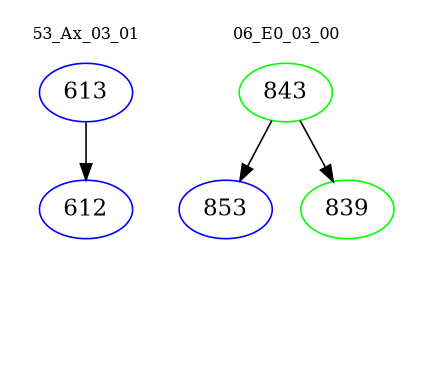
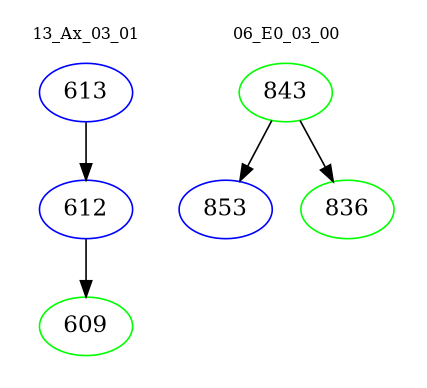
cluster "53_Ax_03_01": label "53_Ax_03_01" -> "13_Ax_03_01"
node "839": label "839" -> "836"
node "609": added
